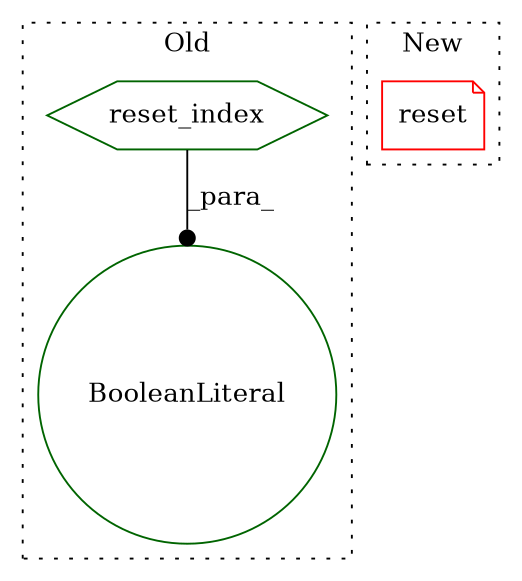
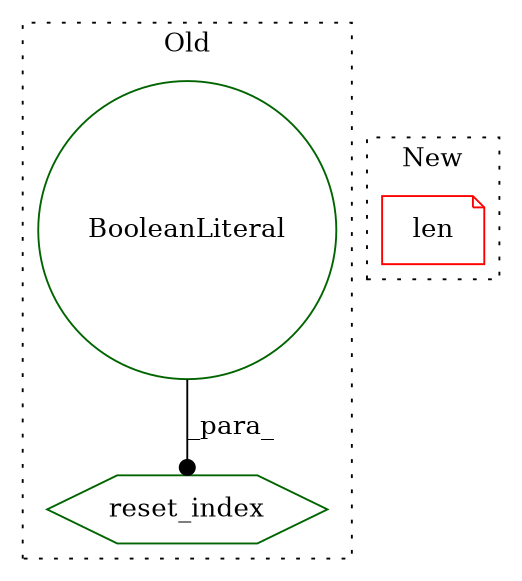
node "reset": label "reset" -> "len"
edge "reset_index" -> "BooleanLiteral": reversed
